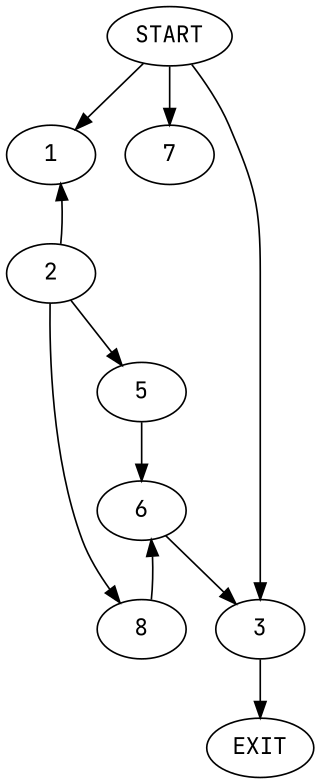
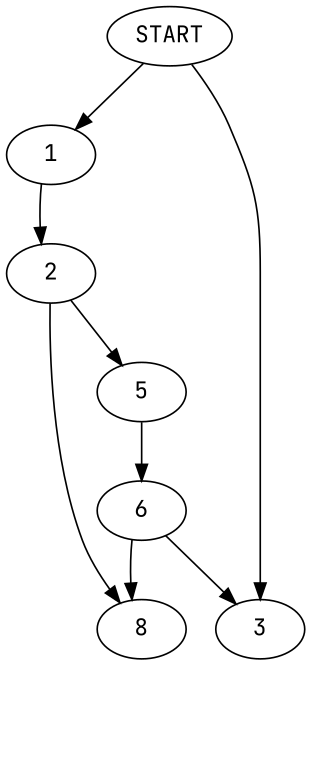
node "7": removed
edge "2" -> "1": reversed
edge "8" -> "6": reversed
node "EXIT": removed
